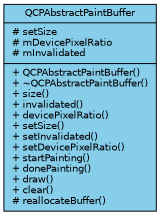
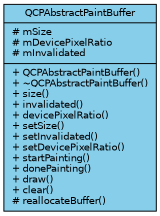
node "QCPAbstractPaintBuffer": text "# setSize" -> "# mSize"
